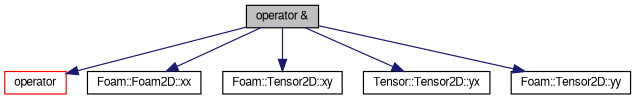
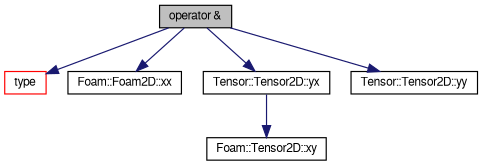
edge "operator &" -> "Foam::Tensor2D::xy": now "Tensor::Tensor2D::yx" -> "Foam::Tensor2D::xy"
node "operator": label "operator" -> "type"
node "Foam::Tensor2D::yy": label "Foam::Tensor2D::yy" -> "Tensor::Tensor2D::yy"
